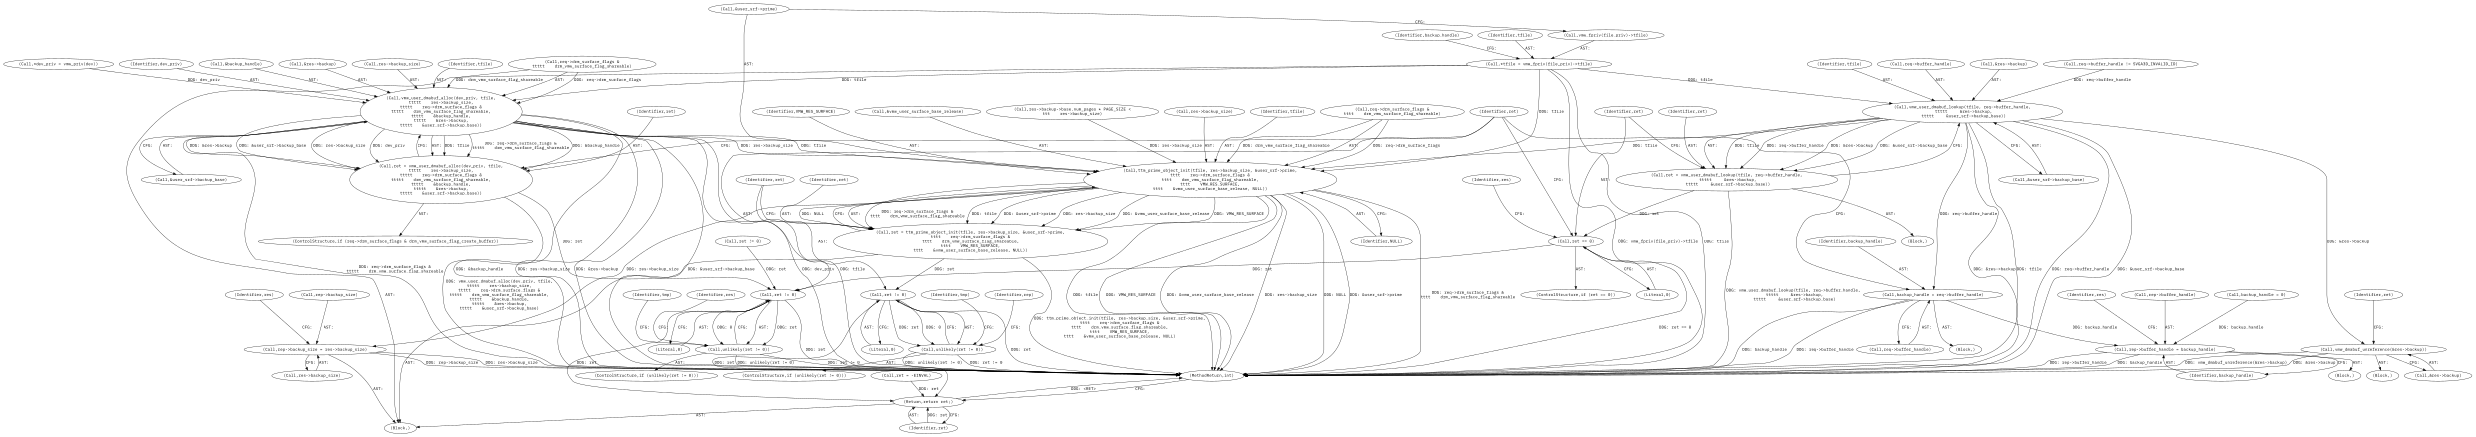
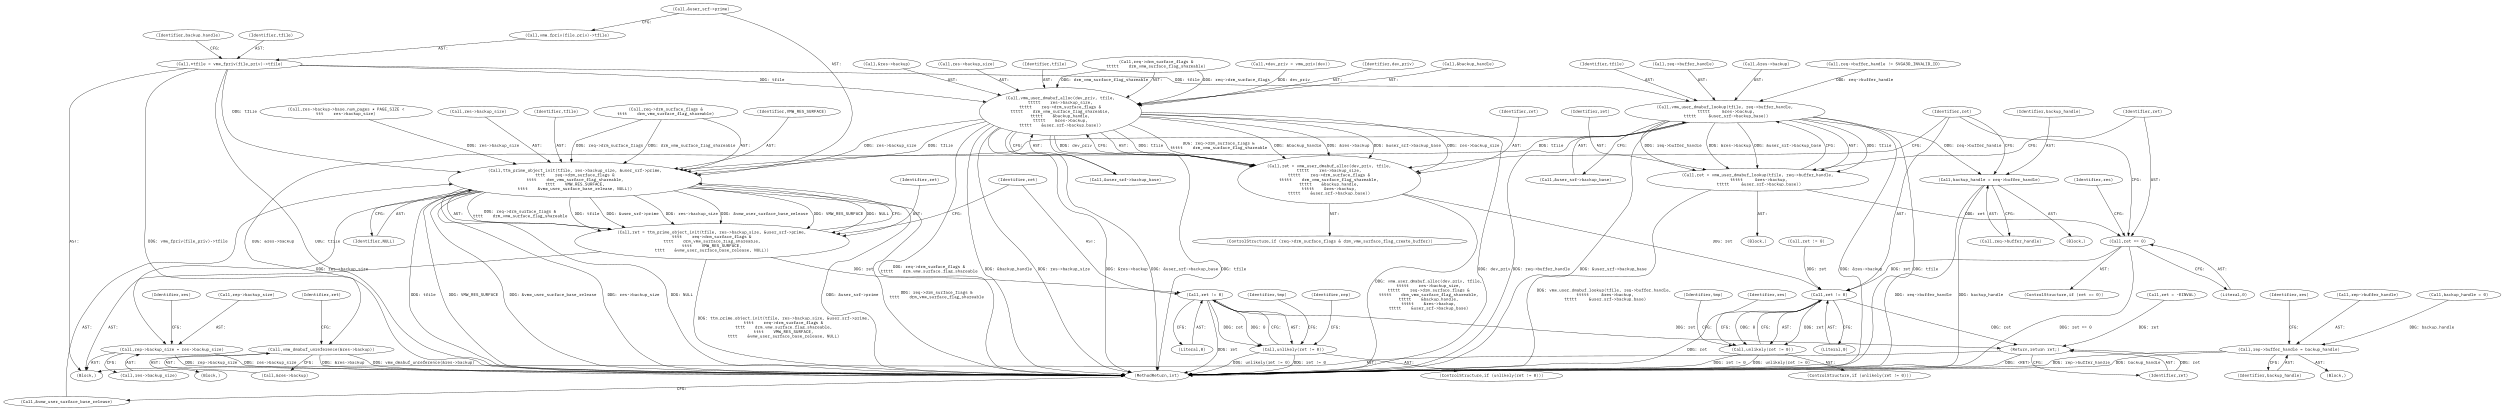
edge "(Call,backup_handle = req->buffer_handle)" -> "(Call,rep->buffer_handle = backup_handle)": removed, label "DDG: backup_handle"
edge "(MethodReturn,int)" -> "(Return,return ret;)": now "(MethodReturn,int)" -> "(Call,&vmw_user_surface_base_release)"
